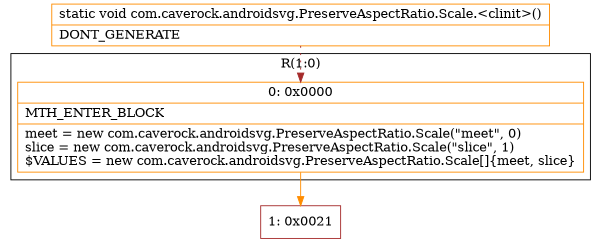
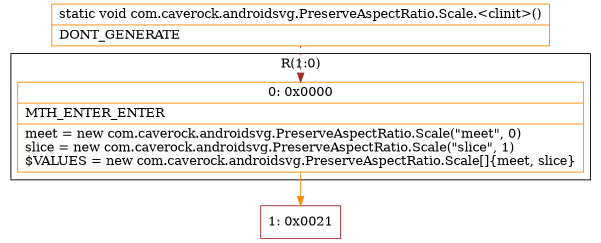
node "0: 0x0000": text "MTH_ENTER_BLOCK" -> "MTH_ENTER_ENTER"
